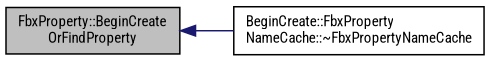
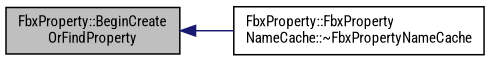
node "BeginCreate::FbxProperty NameCache::~FbxPropertyNameCache": label "BeginCreate::FbxProperty NameCache::~FbxPropertyNameCache" -> "FbxProperty::FbxProperty NameCache::~FbxPropertyNameCache"
